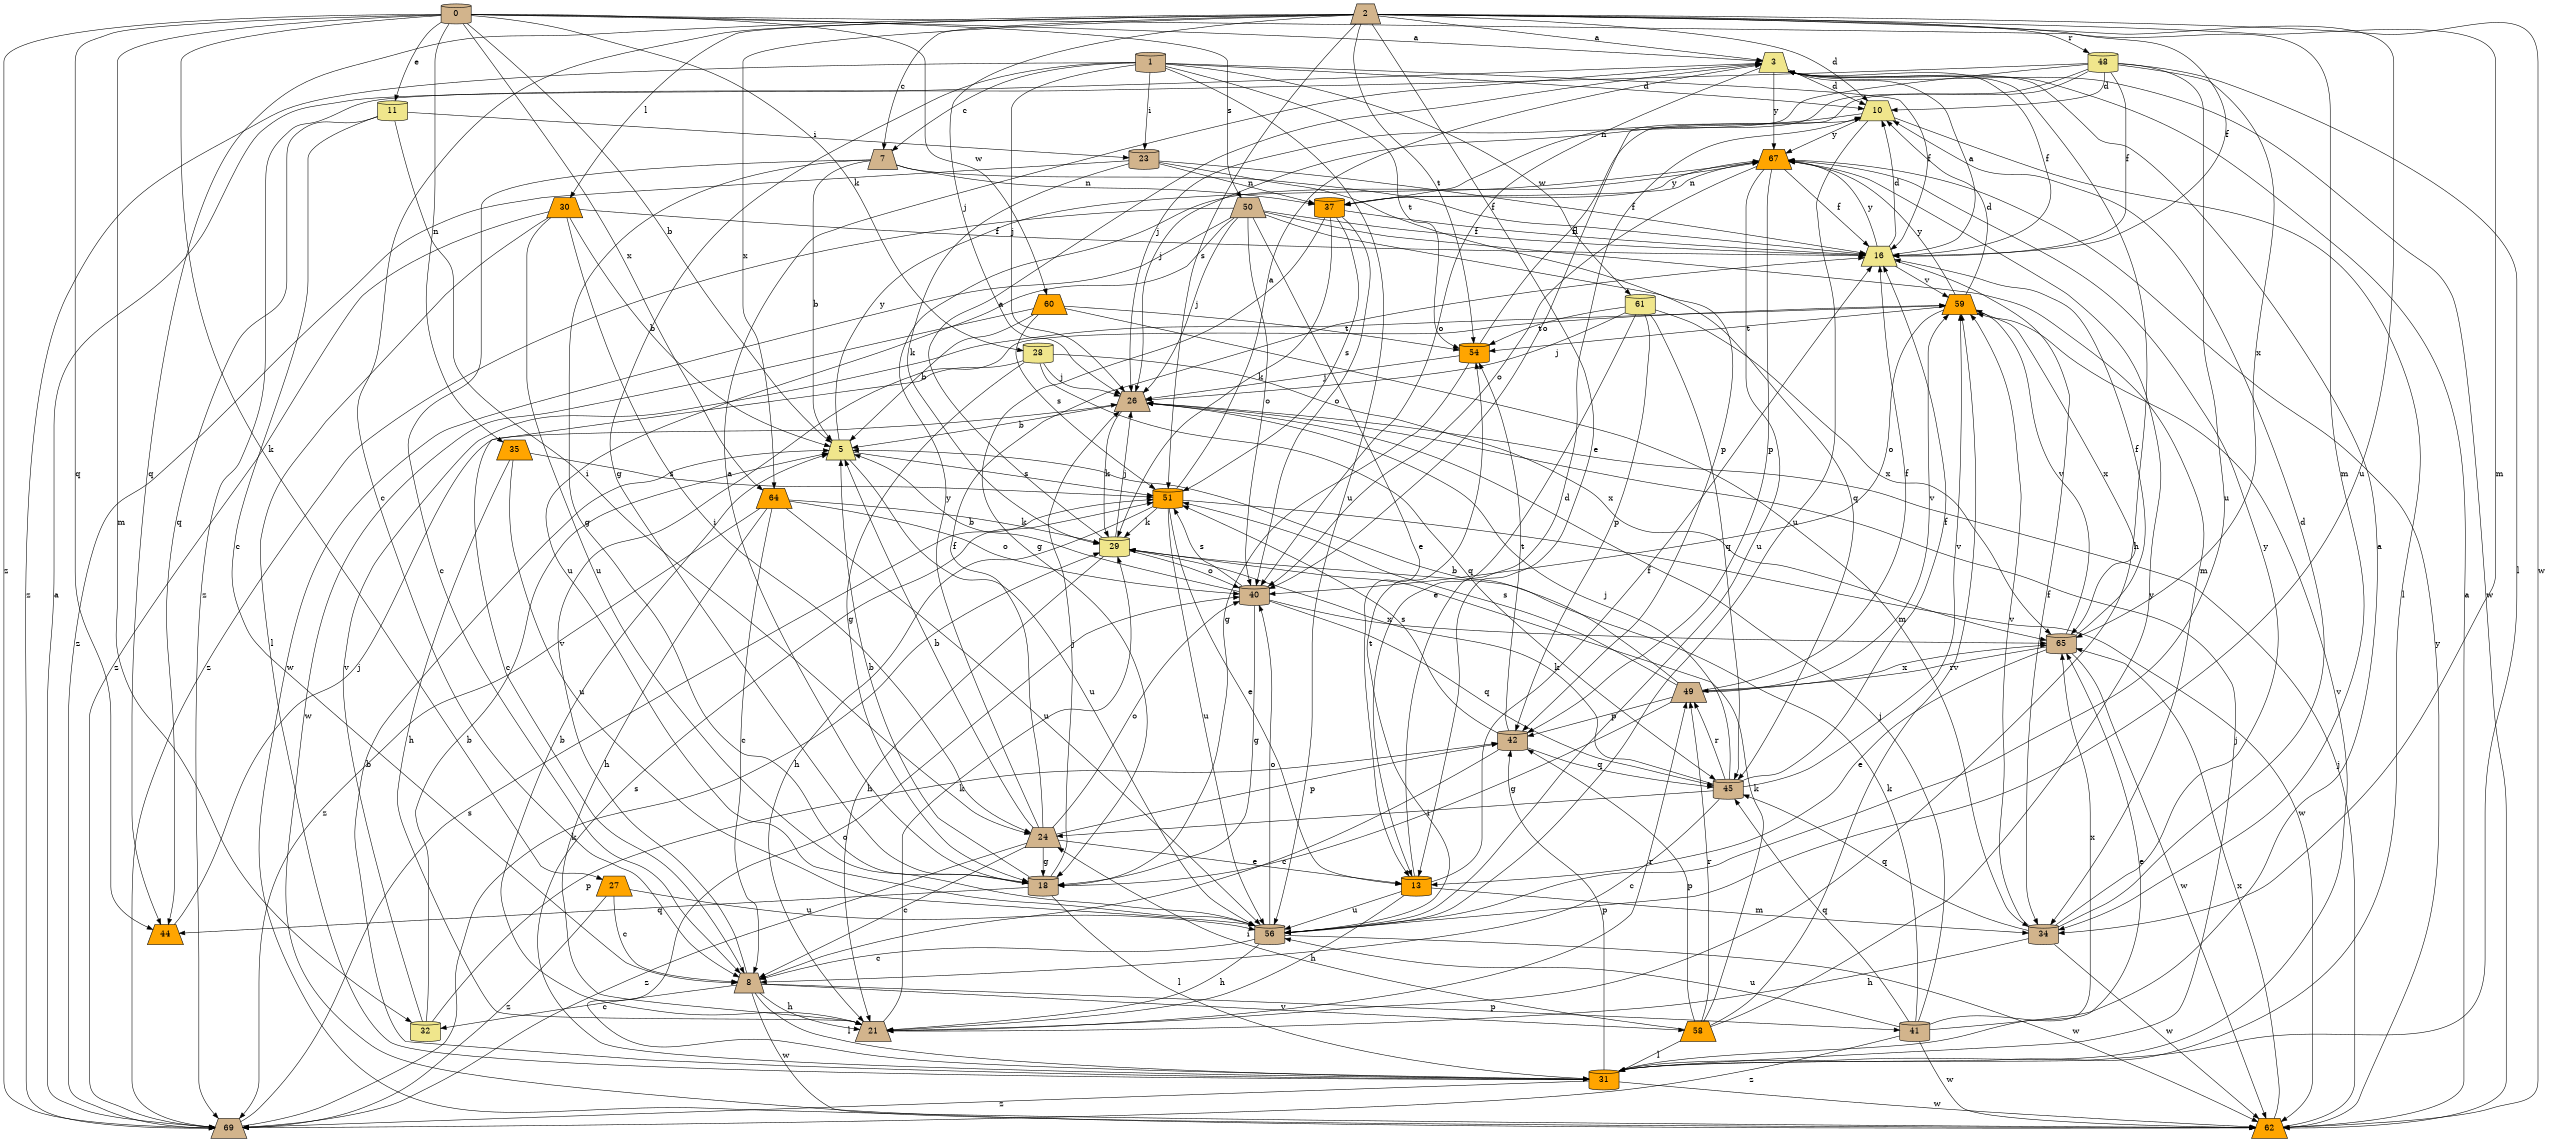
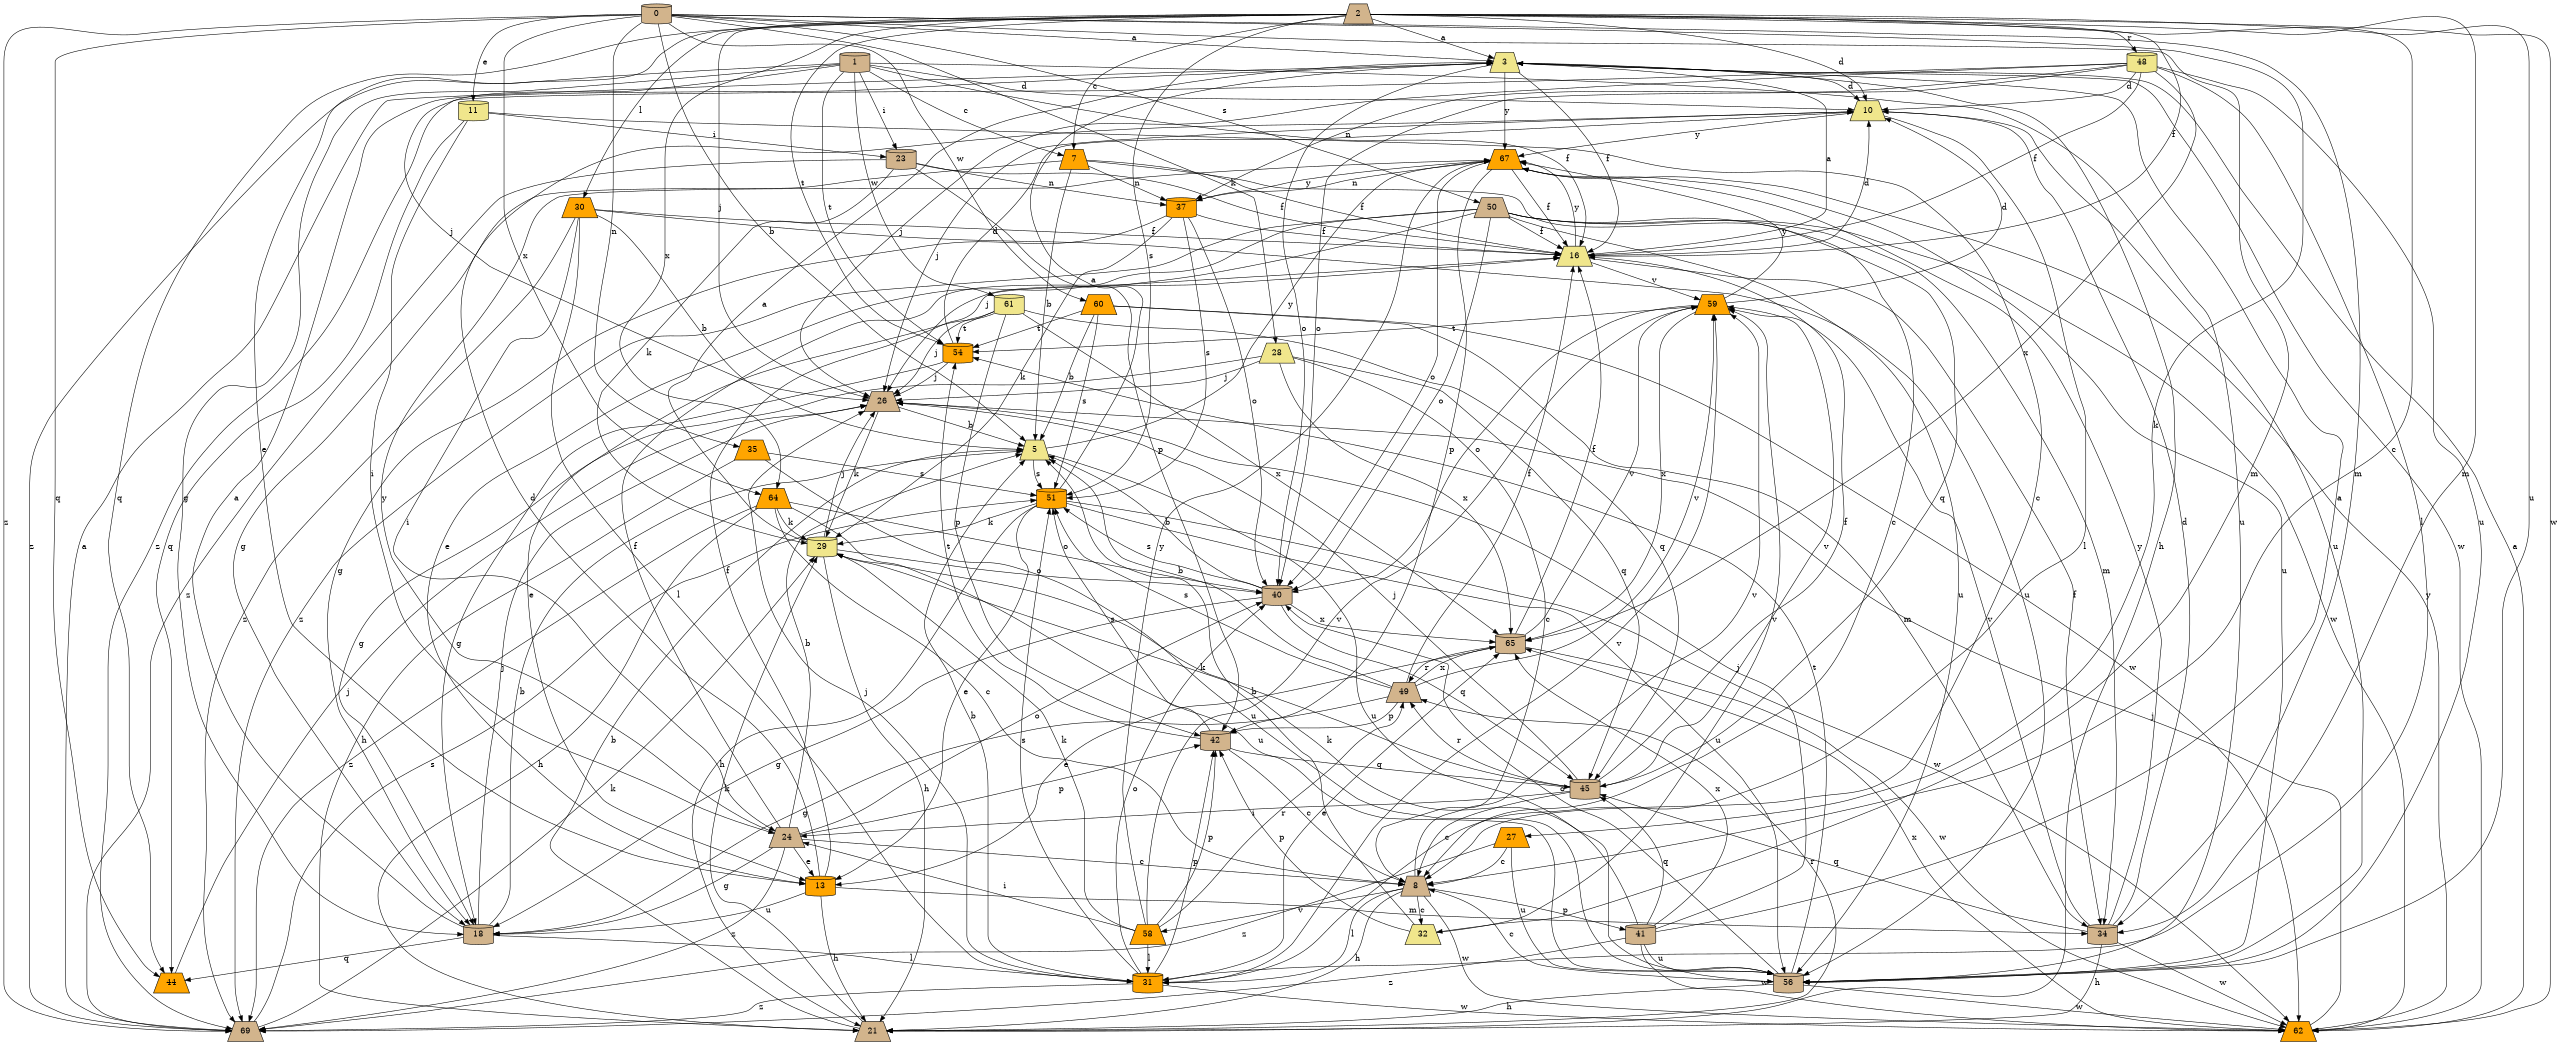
node "7": fillcolor tan -> orange
node "28": shape cylinder -> trapezium
edge "13" -> "56": now "13" -> "18"
node "32": shape cylinder -> trapezium
